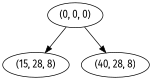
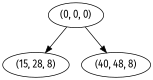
node "(40, 28, 8)": label "(40, 28, 8)" -> "(40, 48, 8)"
